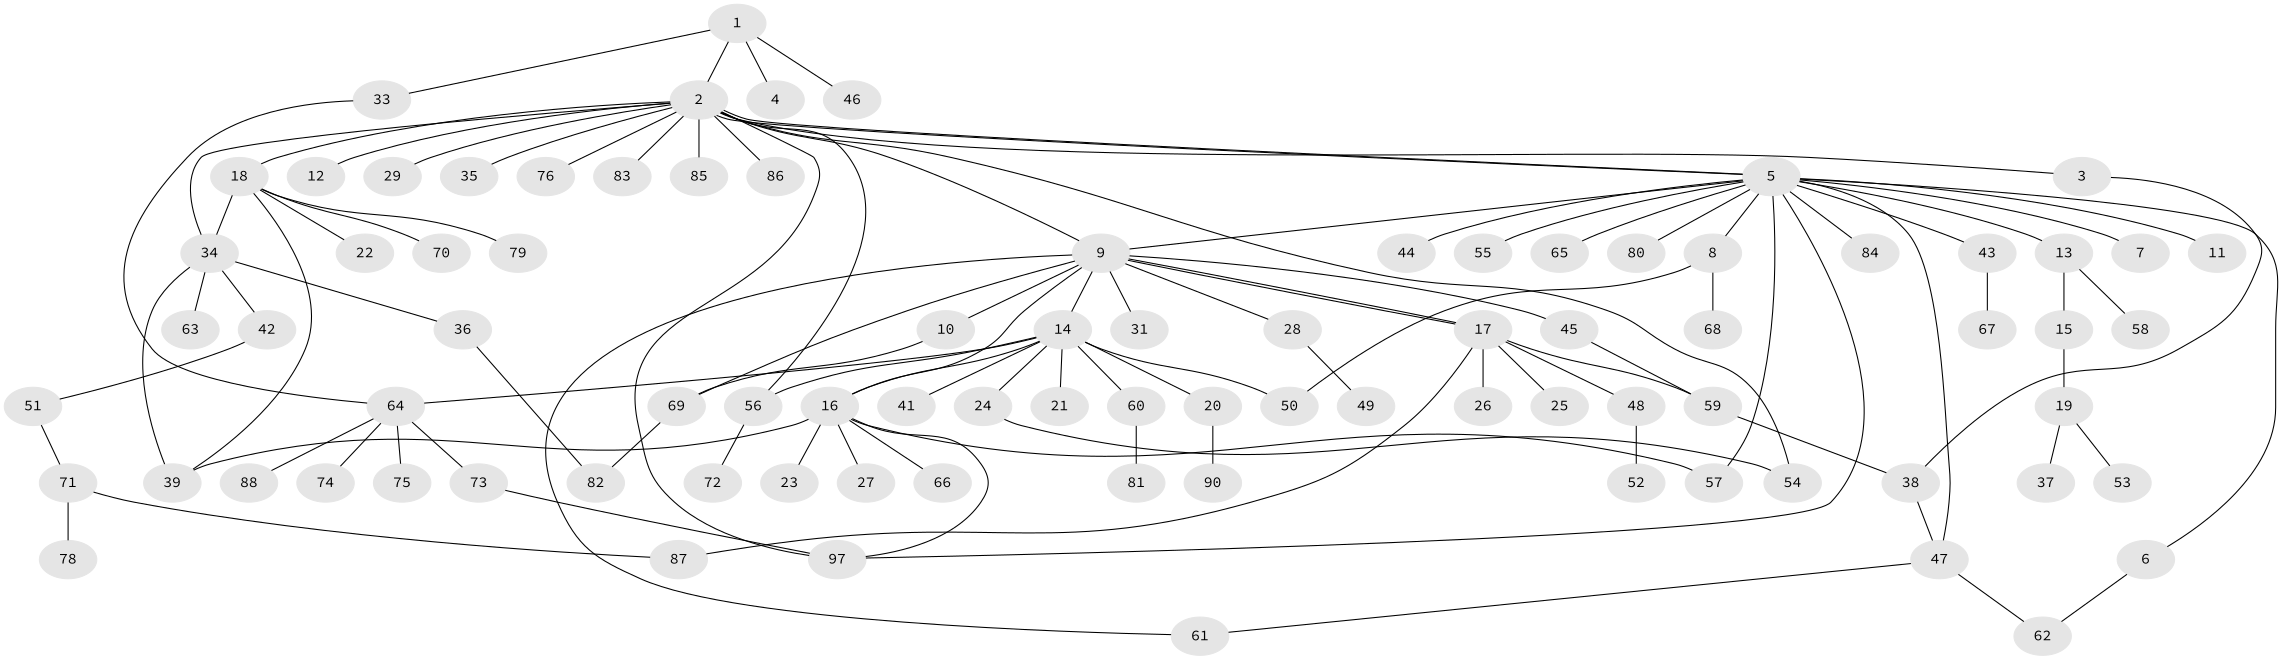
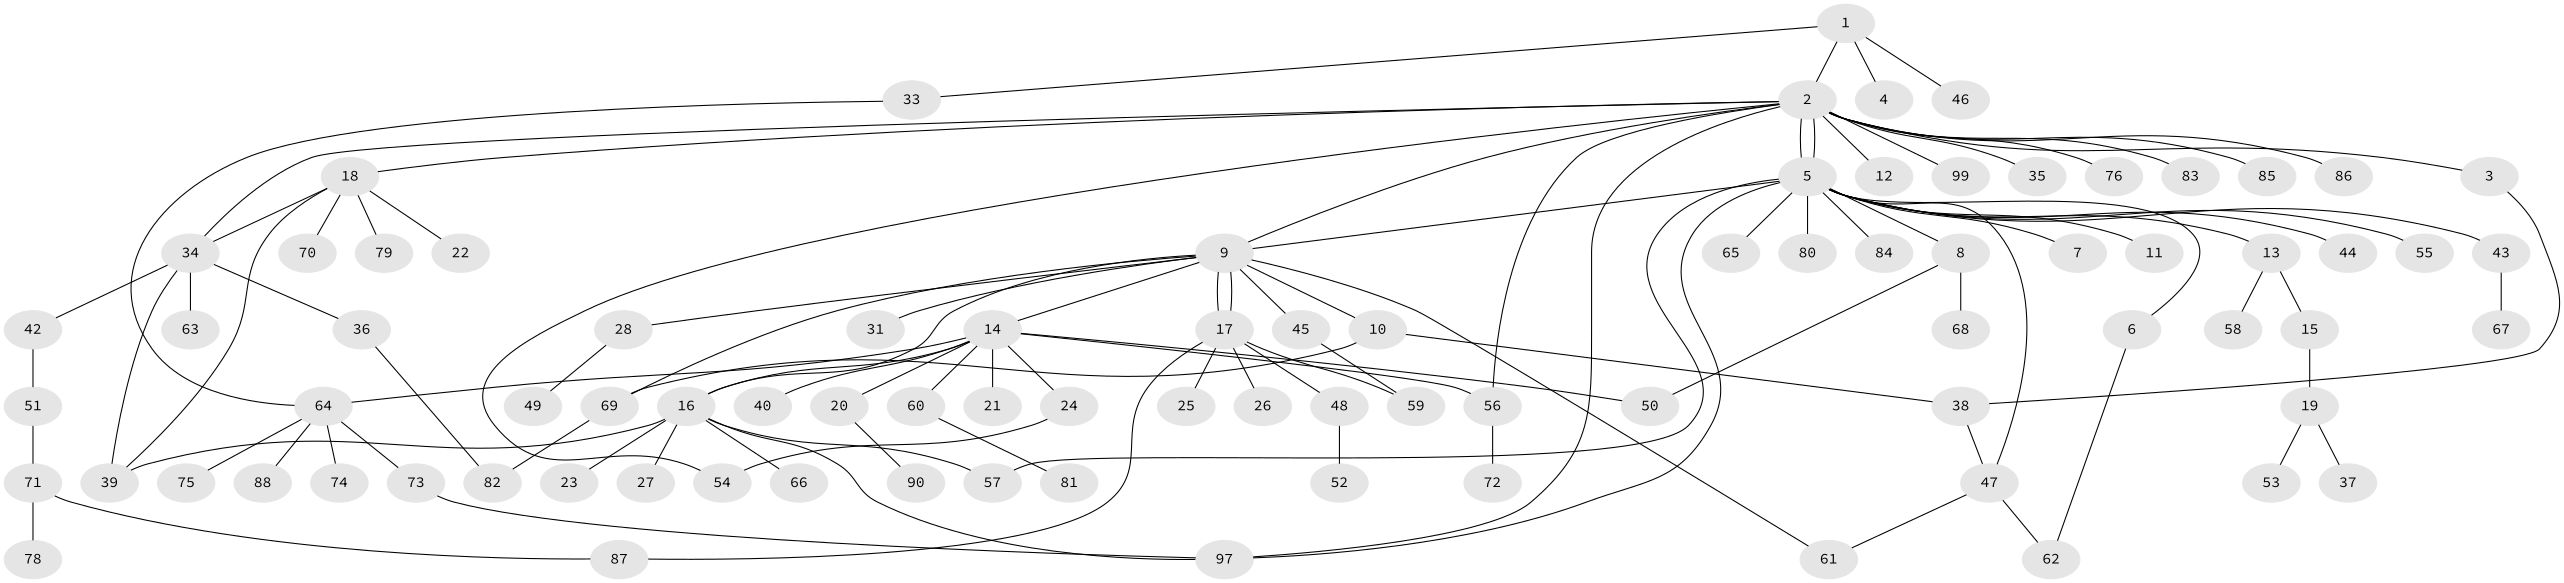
node "29": label "29" -> "99"
node "41": label "41" -> "40"
edge "59" -- "38": now "10" -- "38"
